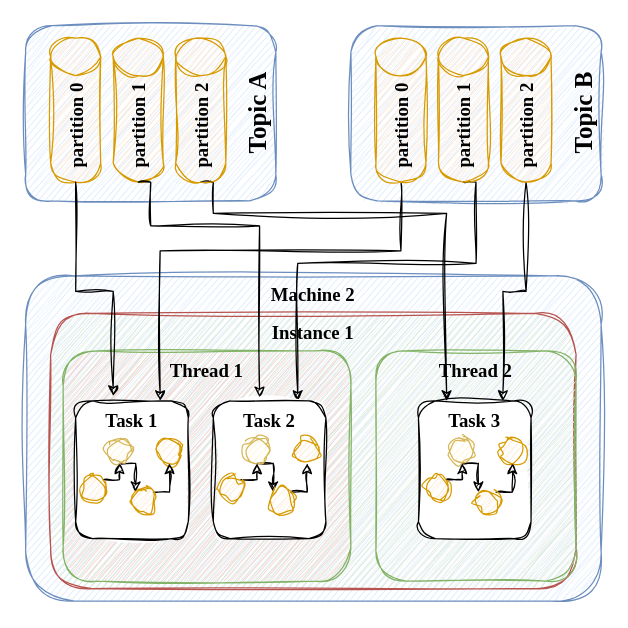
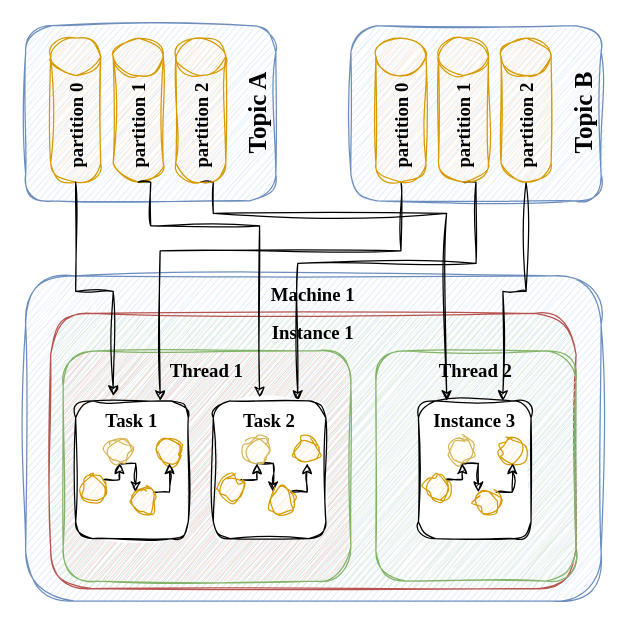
node "Machine 2": label "Machine 2" -> "Machine 1"
node "Task 3": label "Task 3" -> "Instance 3"
